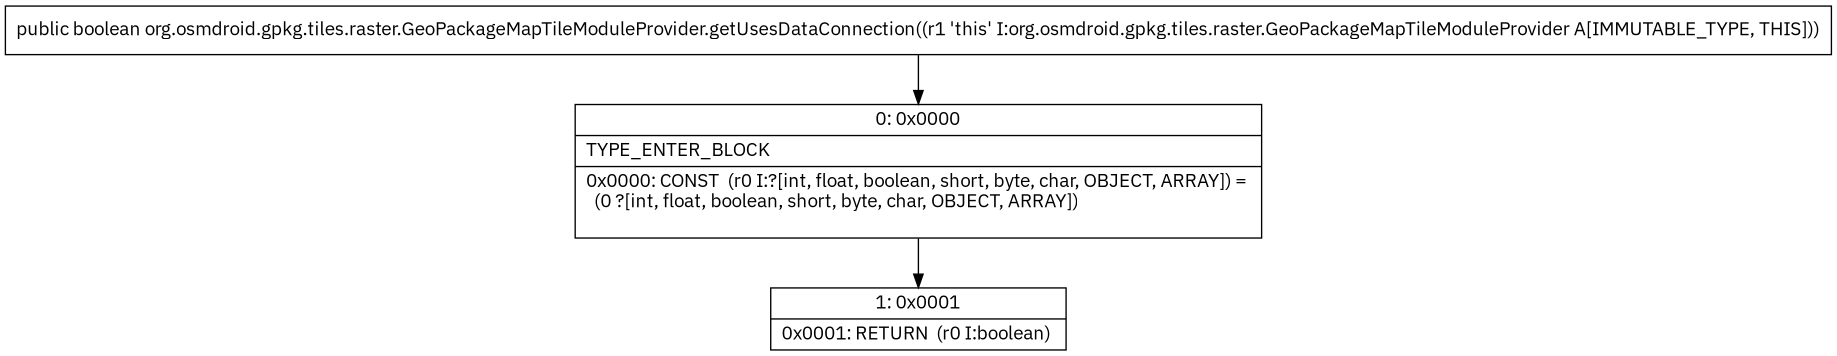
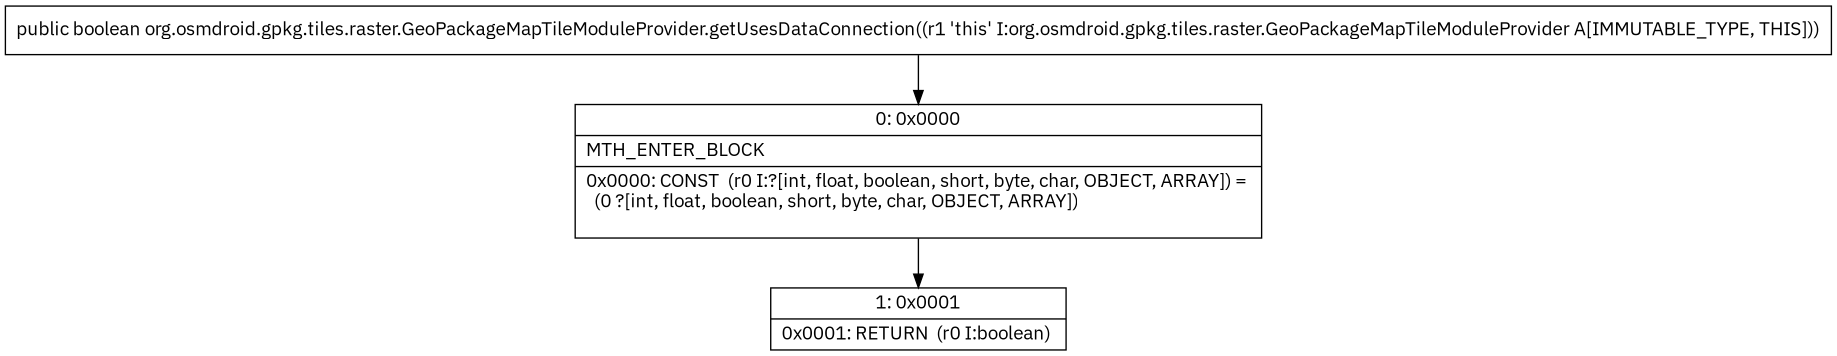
node "0: 0x0000": text "TYPE_ENTER_BLOCK" -> "MTH_ENTER_BLOCK"
